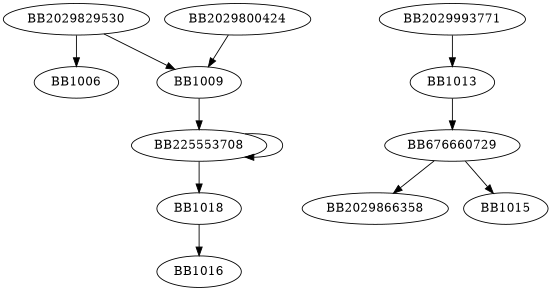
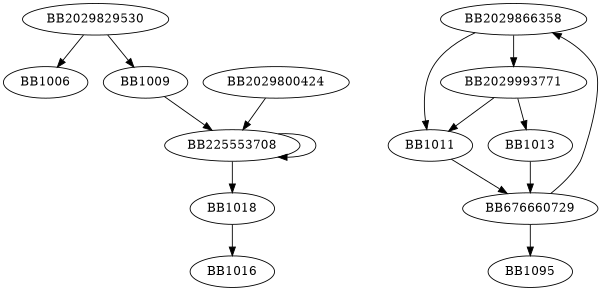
edge "BB2029800424" -> "BB1009": now "BB2029800424" -> "BB225553708"
edge "BB2029866358" -> "BB2029993771": added
node "BB1011": added
node "BB1015": label "BB1015" -> "BB1095"
